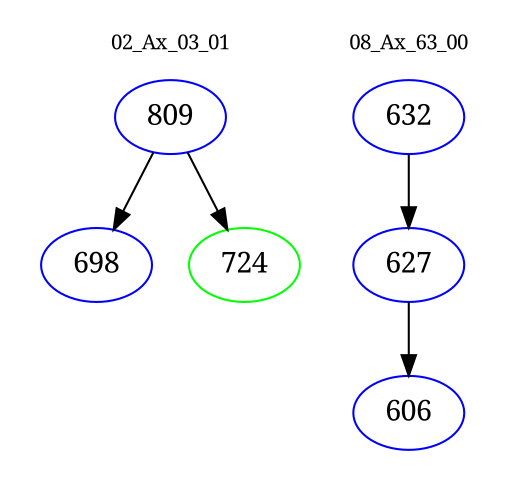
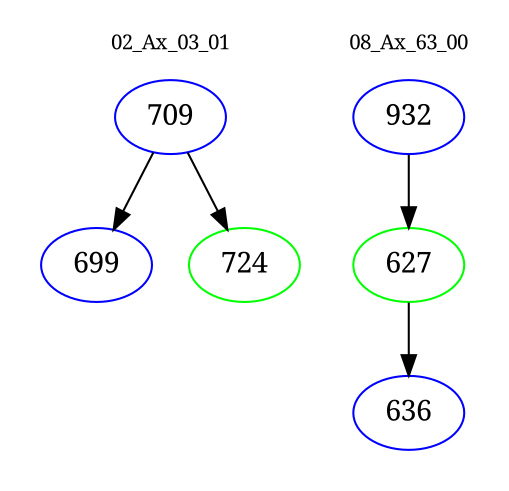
node "809": label "809" -> "709"
node "632": label "632" -> "932"
node "698": label "698" -> "699"
node "627": color blue -> green
node "606": label "606" -> "636"
